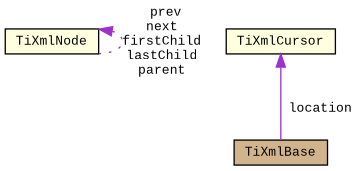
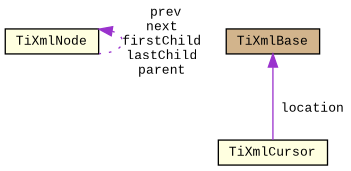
edge "TiXmlBase" -> "TiXmlCursor": reversed
